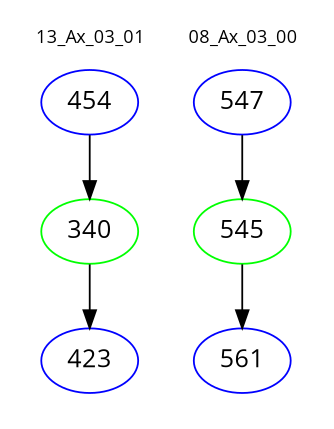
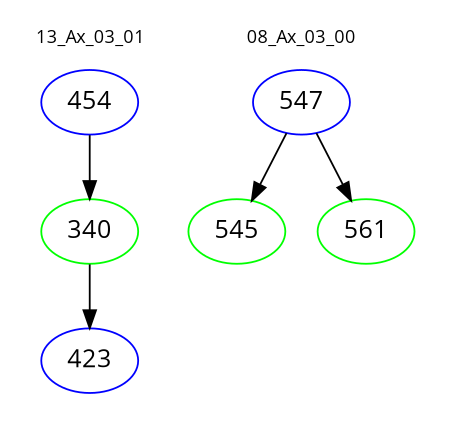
edge "545" -> "561": now "547" -> "561"
node "561": color blue -> green
